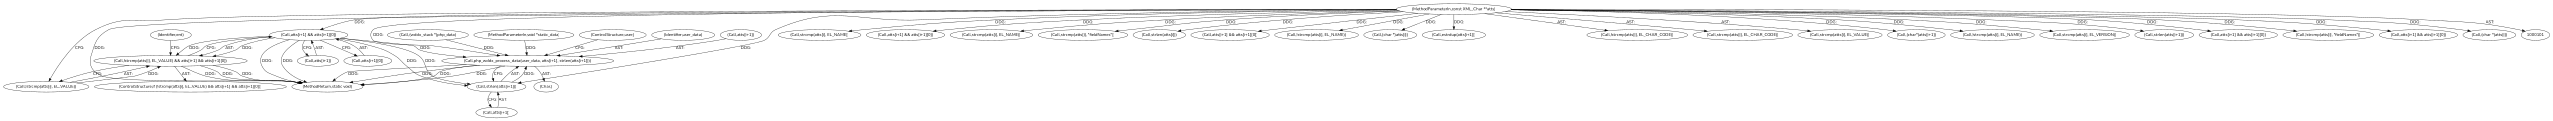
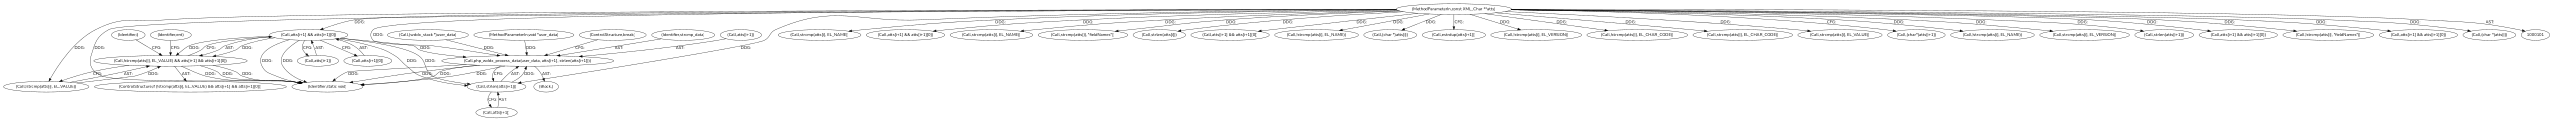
edge "(MethodParameterIn,const XML_Char **atts)" -> "(Call,estrdup(atts[i+1]))": label "DDG: " -> "CFG: "
edge "(MethodParameterIn,const XML_Char **atts)" -> "(Call,!strcmp(atts[i], EL_CHAR_CODE))": label "AST: " -> "DDG: "
edge "(MethodParameterIn,const XML_Char **atts)" -> "(Call,strcmp(atts[i], EL_CHAR_CODE))": label "AST: " -> "DDG: "
edge "(MethodParameterIn,const XML_Char **atts)" -> "(Call,strcmp(atts[i], EL_VALUE))": label "AST: " -> "DDG: "
edge "(MethodParameterIn,const XML_Char **atts)" -> "(Call,(char*)atts[i+1])": label "DDG: " -> "CFG: "
node "(Identifier,i)": added
node "(Call,(wddx_stack *)php_data)": label "(Call,(wddx_stack *)php_data)" -> "(Call,(wddx_stack *)user_data)"
node "(MethodParameterIn,void *static_data)": label "(MethodParameterIn,void *static_data)" -> "(MethodParameterIn,void *user_data)"
node "(ControlStructure,user;)": label "(ControlStructure,user;)" -> "(ControlStructure,break;)"
node "(Identifier,user_data)": label "(Identifier,user_data)" -> "(Identifier,strcmp_data)"
node "(Call,!strcmp(atts[i], EL_VERSION))": added
edge "(MethodParameterIn,const XML_Char **atts)" -> "(Call,!strcmp(atts[i], EL_VALUE))": label "CFG: " -> "DDG: "
node "(MethodReturn,static void)": label "(MethodReturn,static void)" -> "(Identifier,static void)"
node "(Char,)": label "(Char,)" -> "(Block,)"
